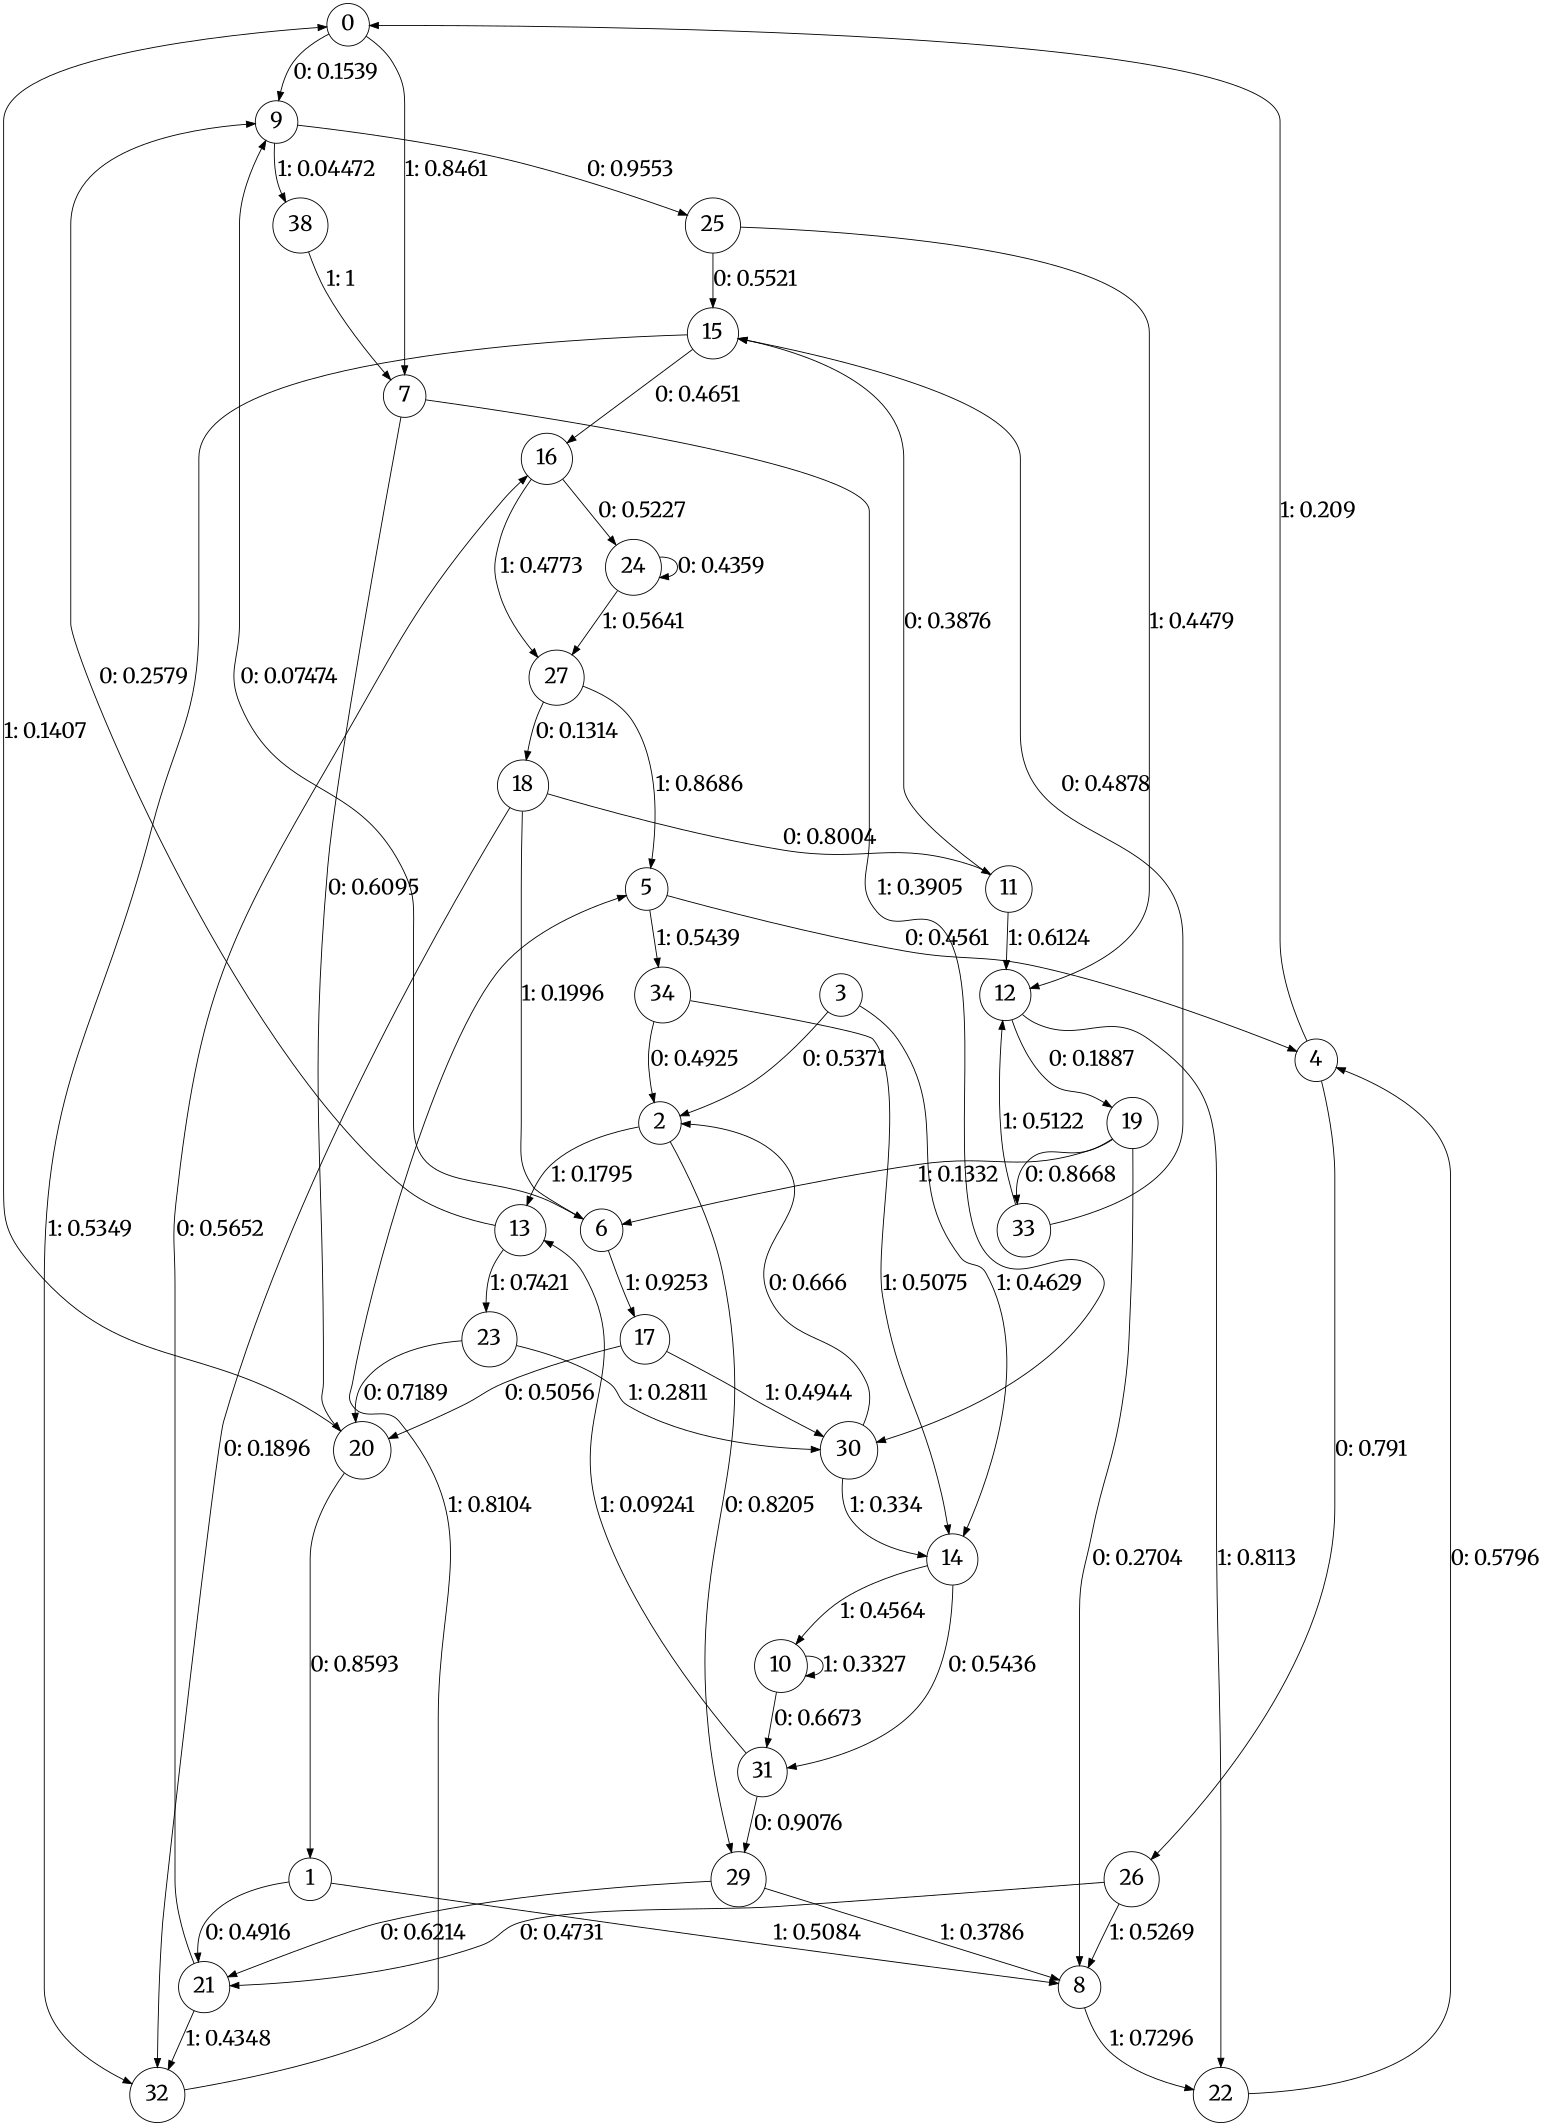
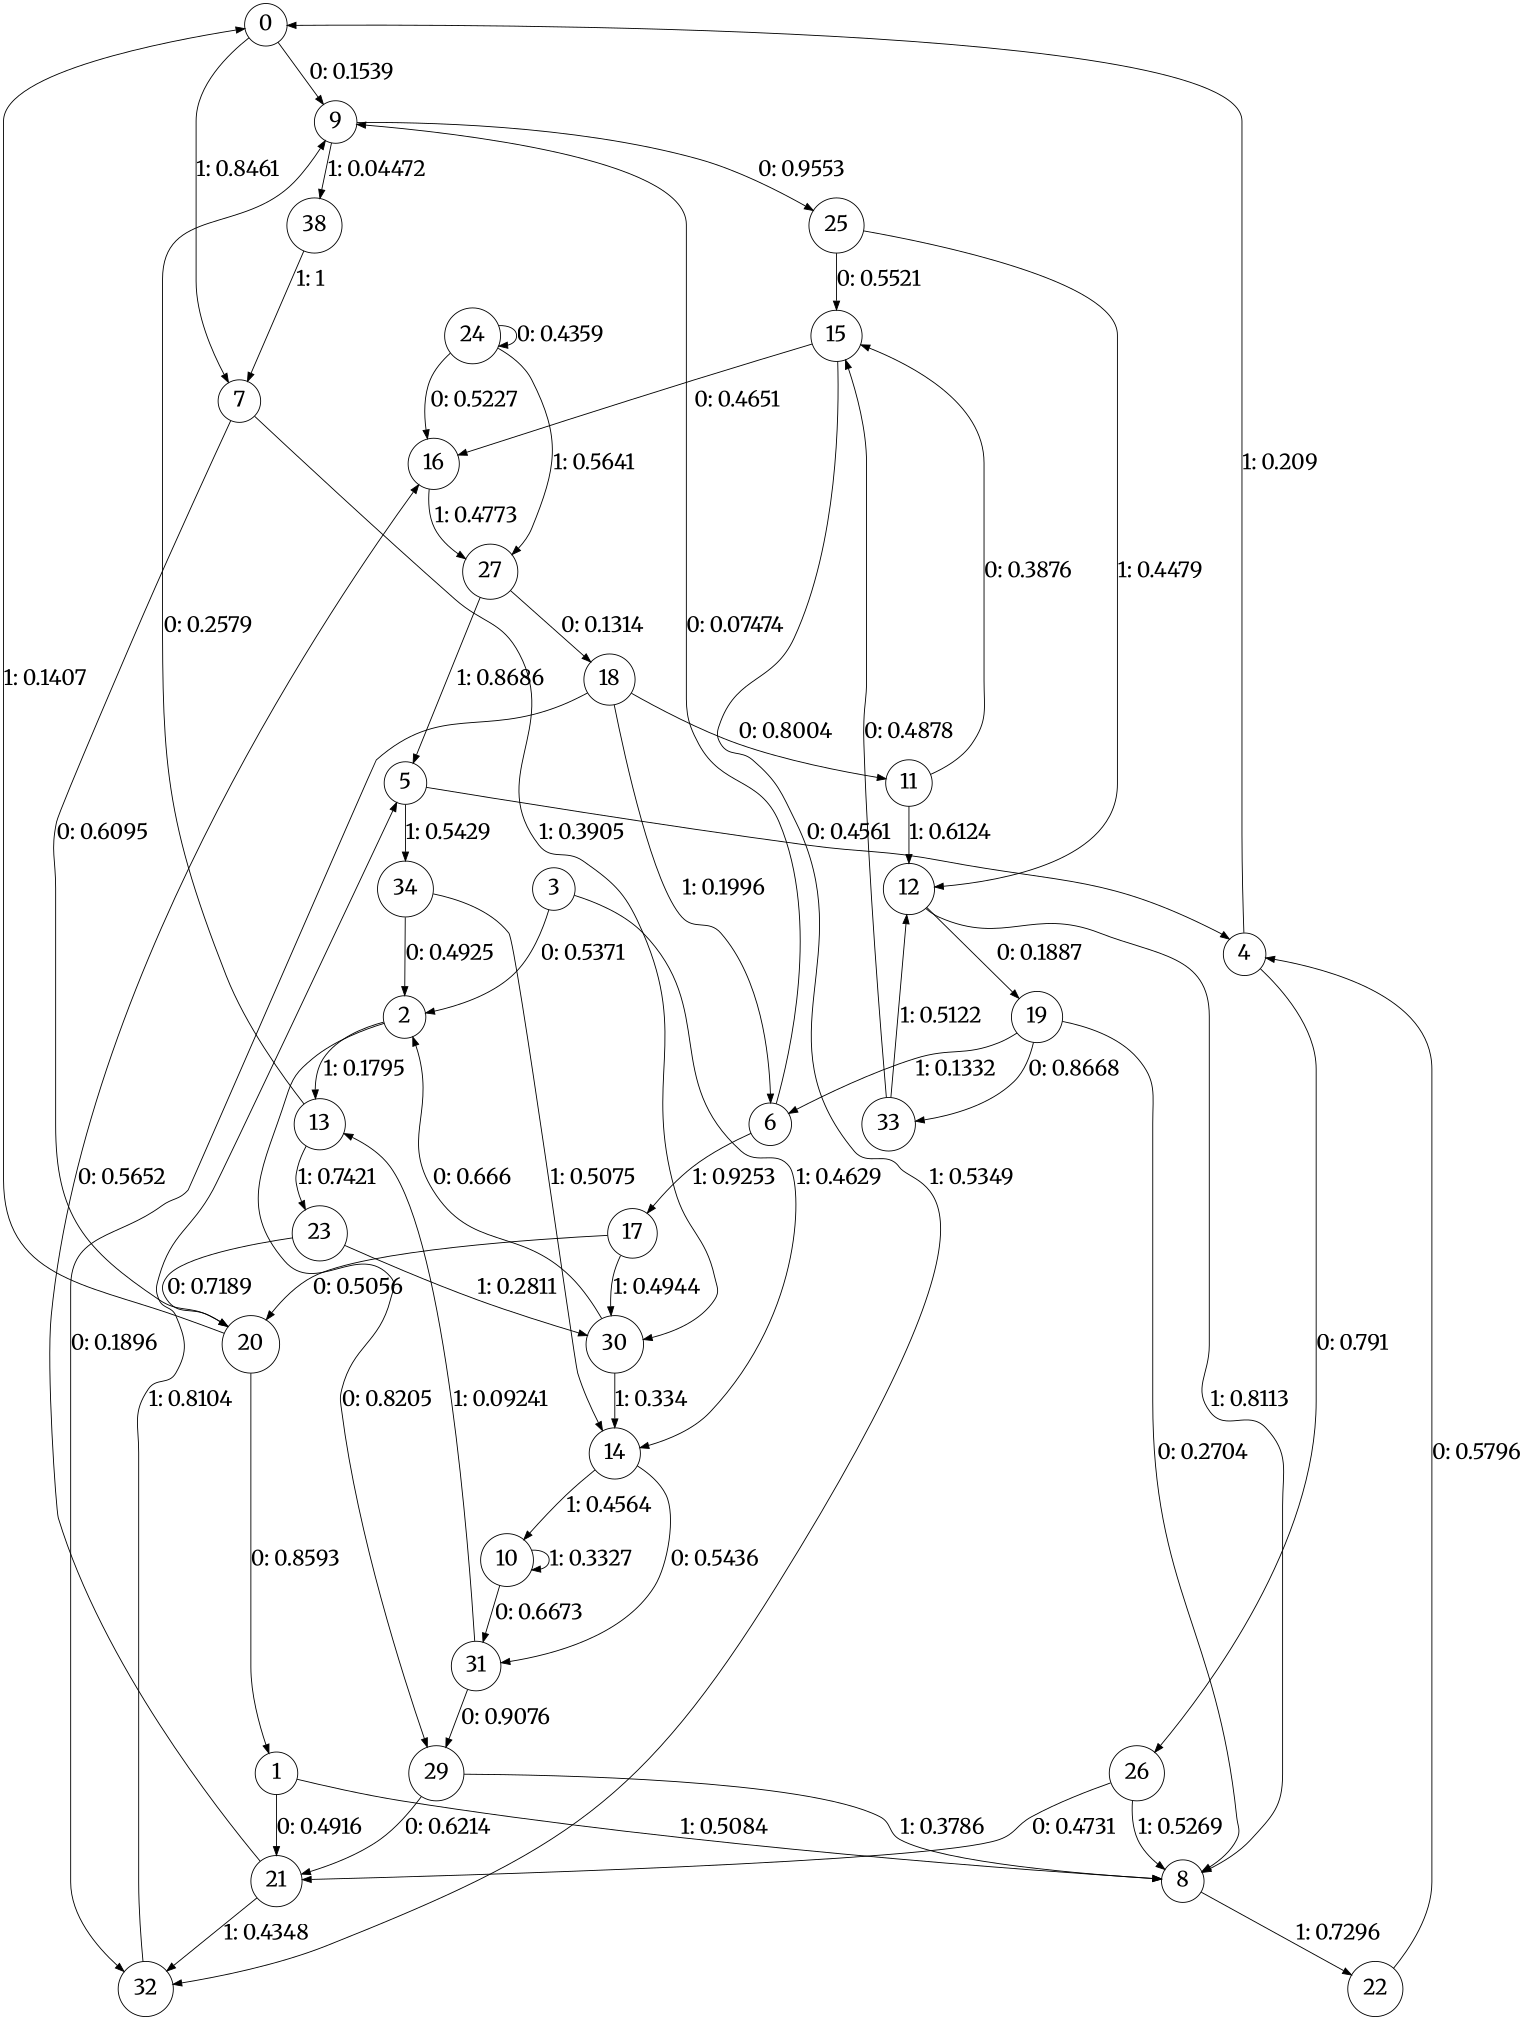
edge "16" -> "24": reversed
edge "5" -> "34": label "1: 0.5439   " -> "1: 0.5429   "
edge "12" -> "22": now "12" -> "8"
